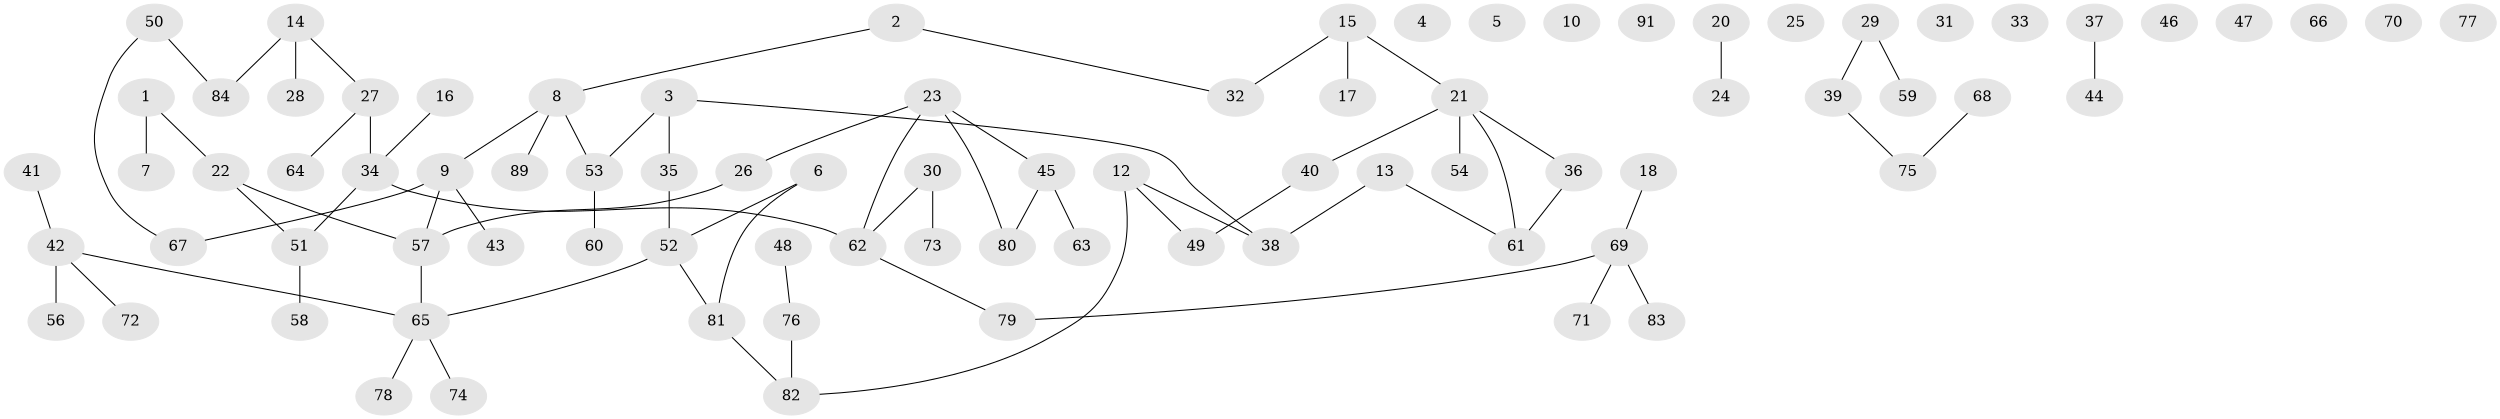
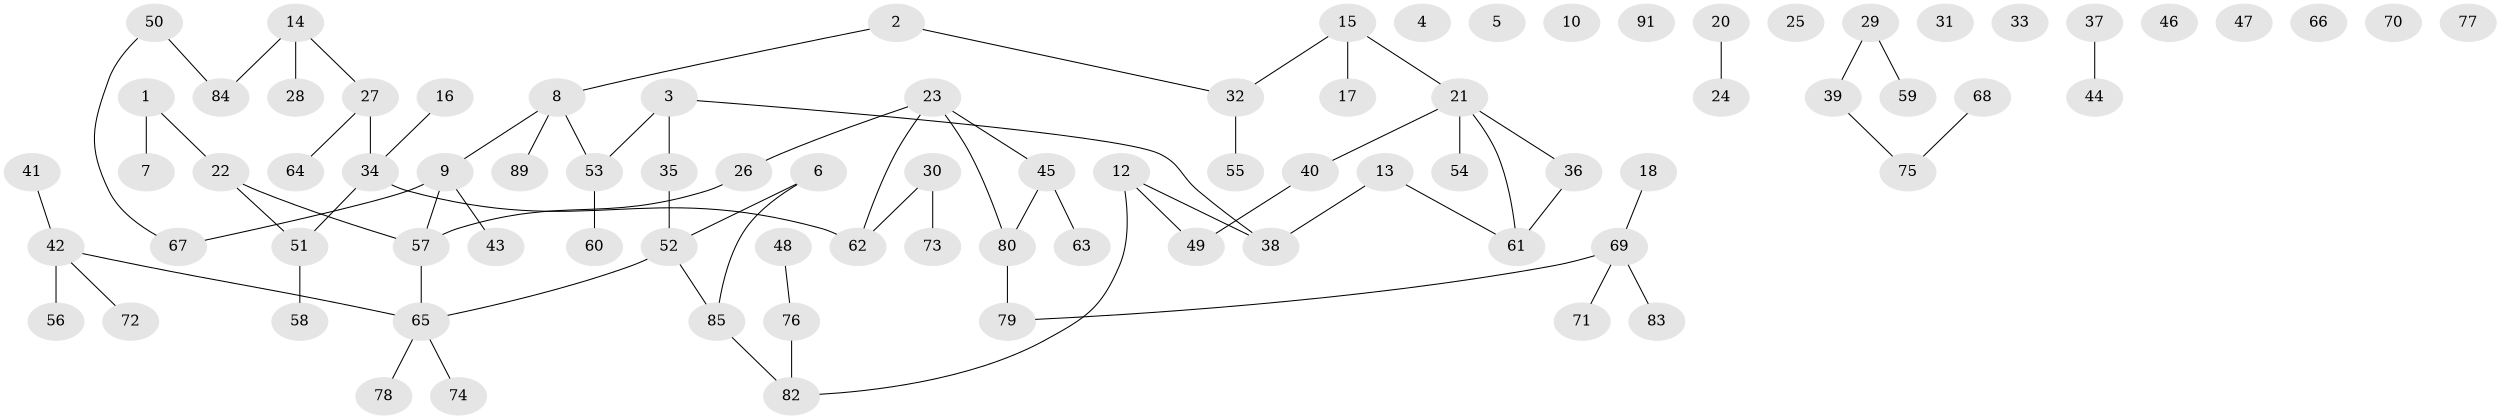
node "55": added
edge "62" -- "79": now "80" -- "79"
node "81": label "81" -> "85"
